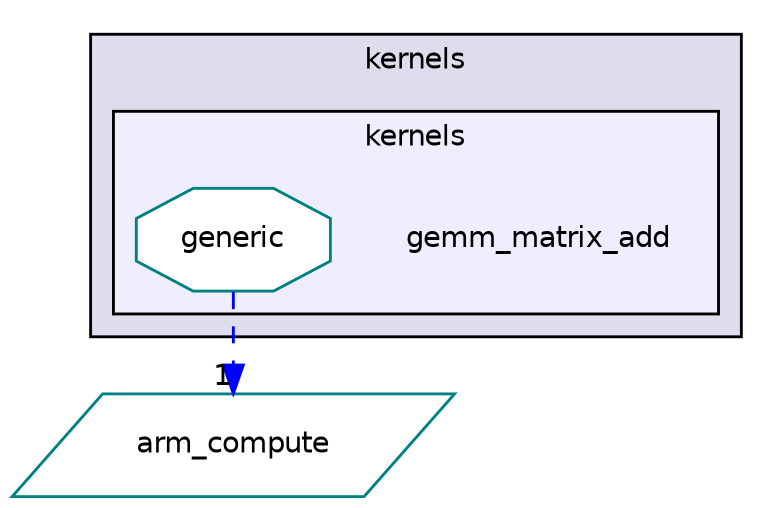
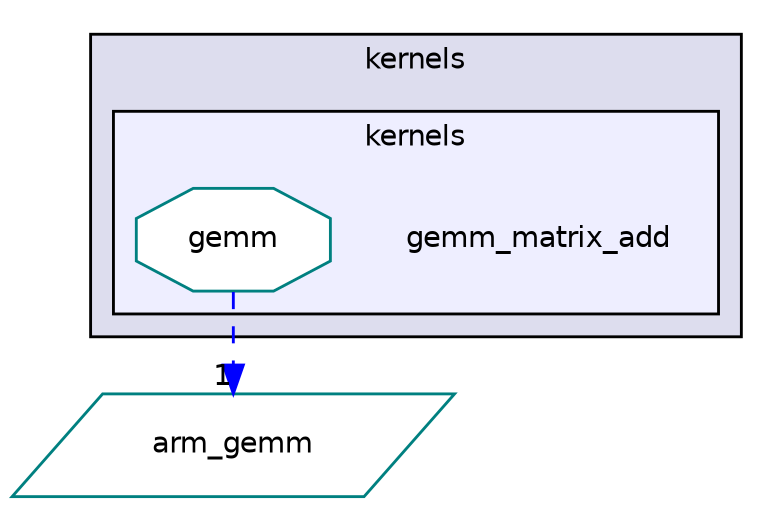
node "generic": label "generic" -> "gemm"
node "arm_compute": label "arm_compute" -> "arm_gemm"
